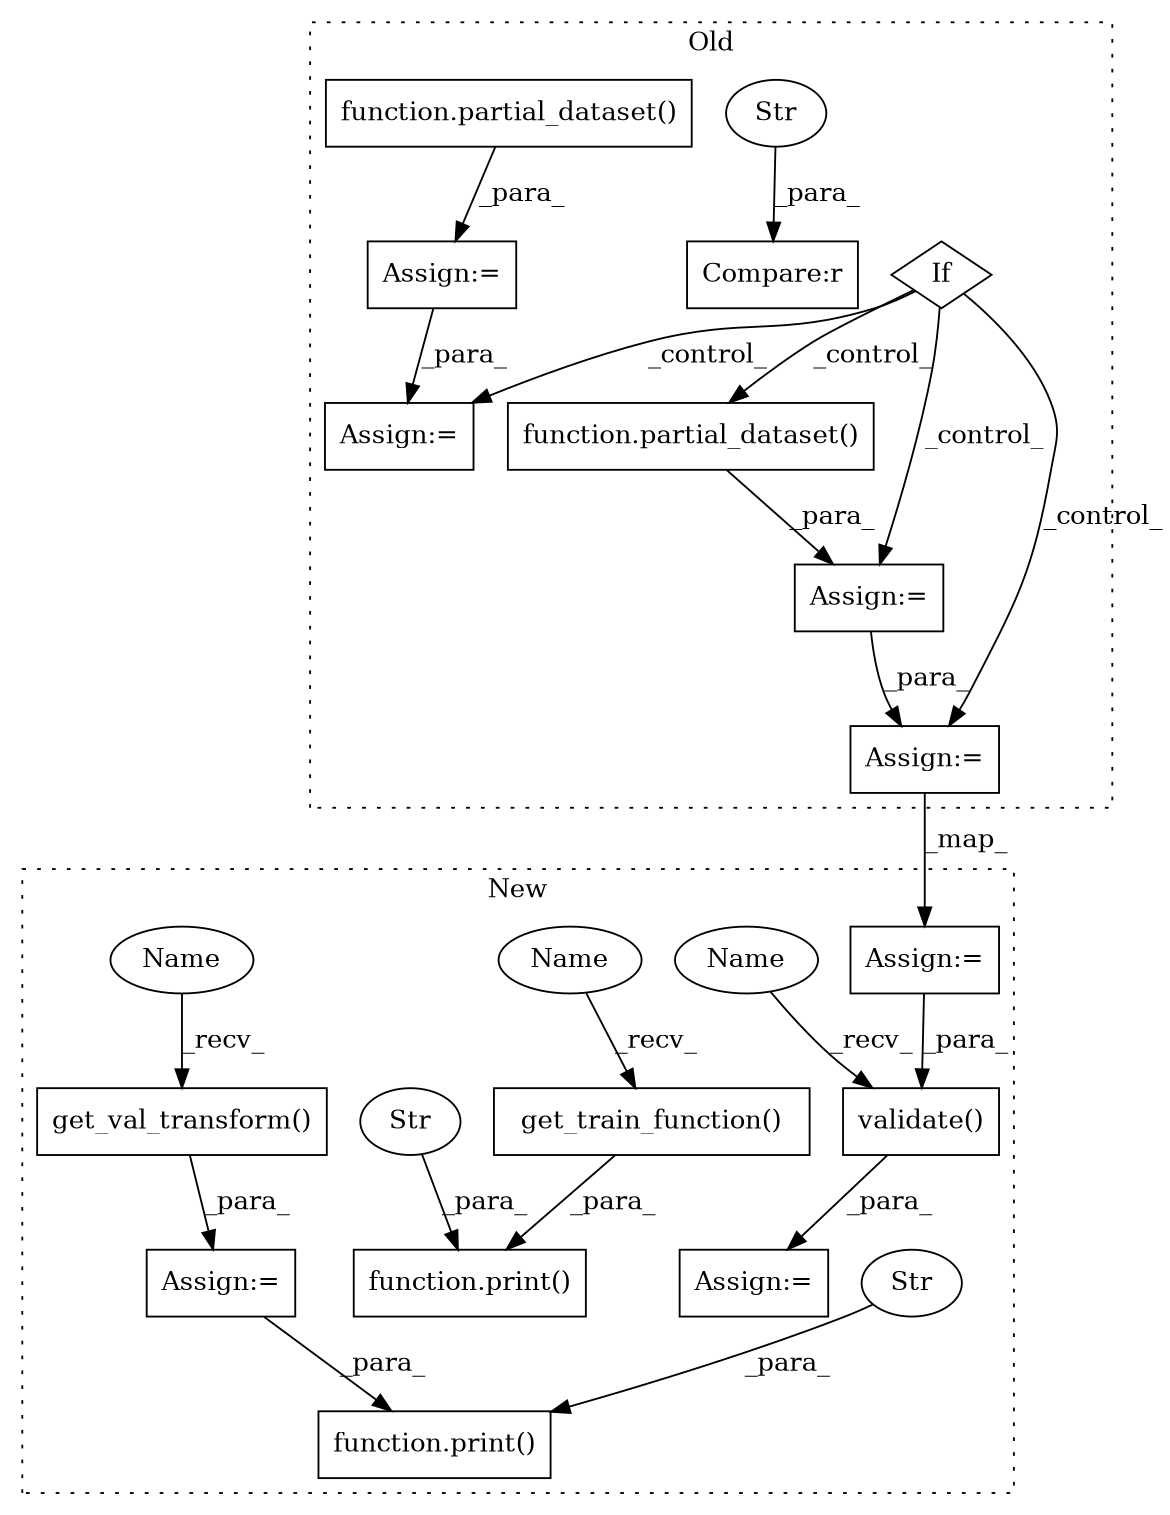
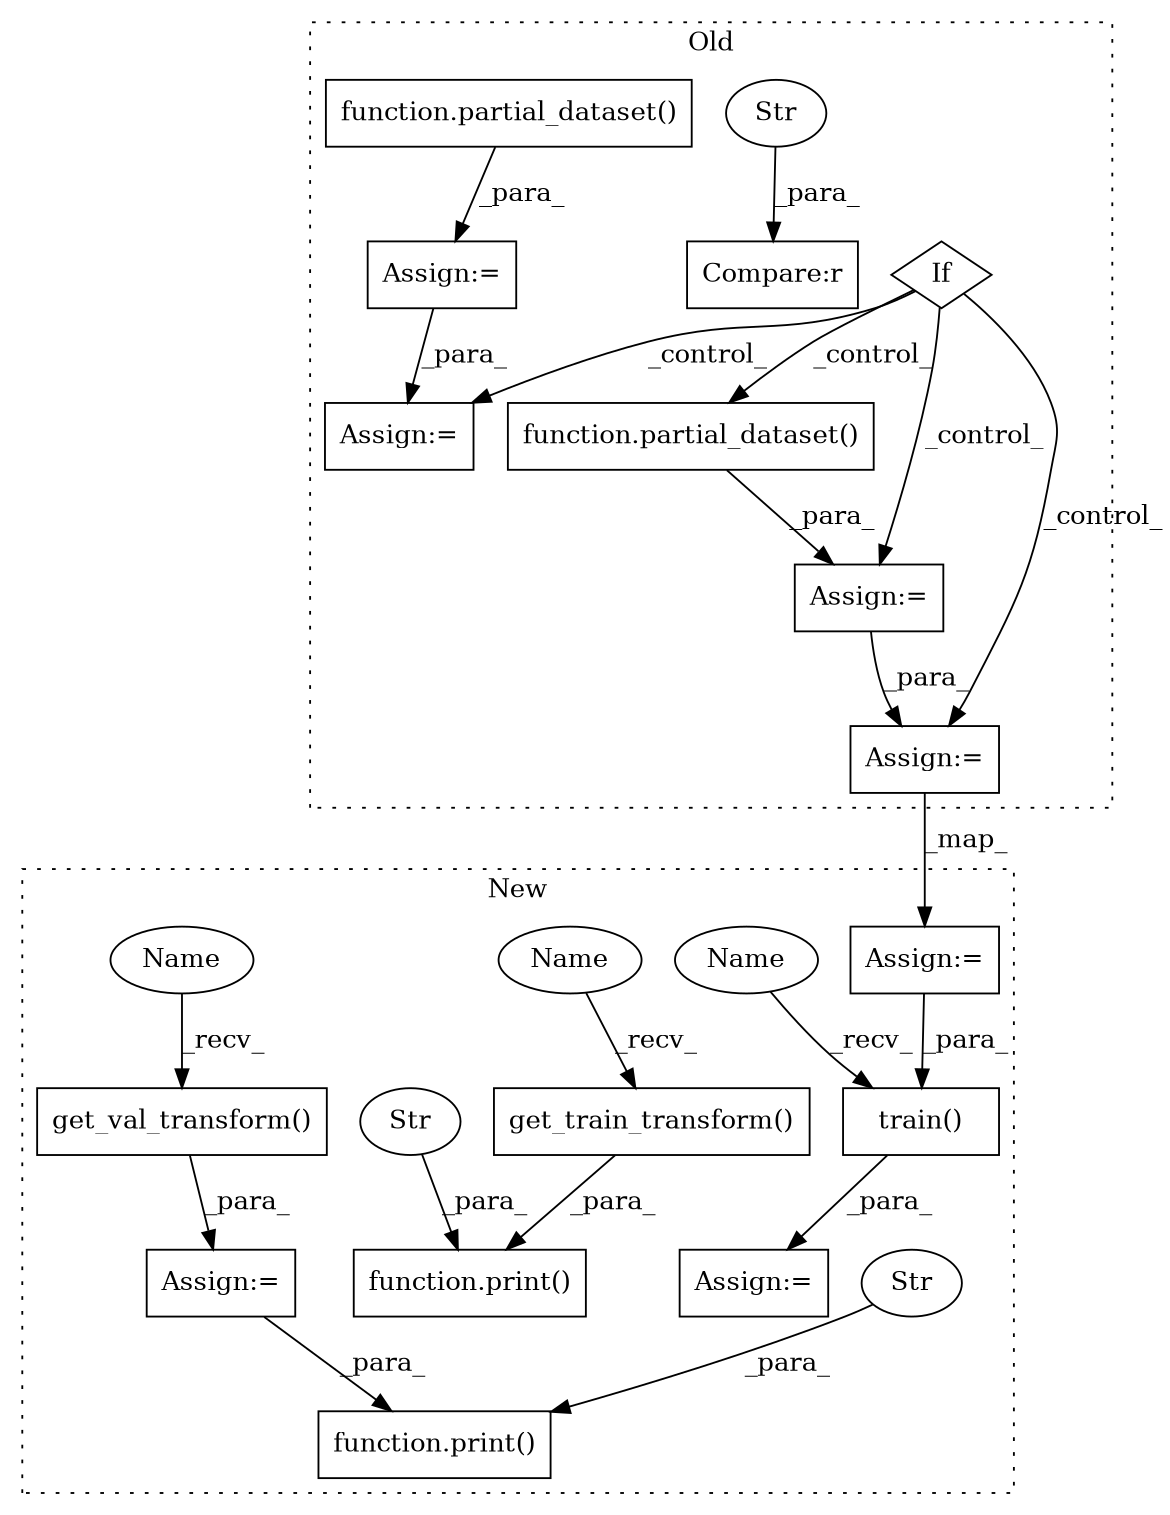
node "get_train_function()": label "get_train_function()" -> "get_train_transform()"
node "validate()": label "validate()" -> "train()"
